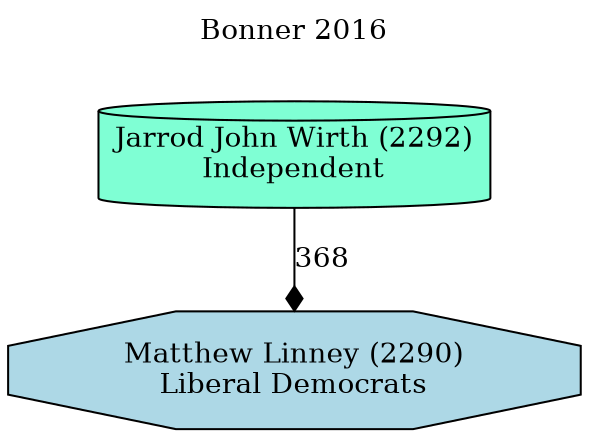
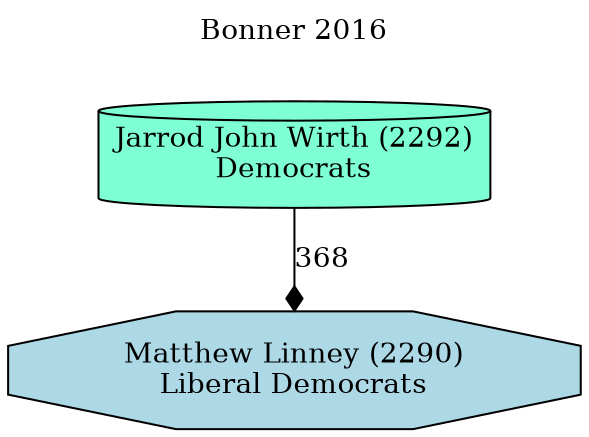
node "Jarrod John Wirth (2292) Independent": label "Jarrod John Wirth (2292) Independent" -> "Jarrod John Wirth (2292) Democrats"
